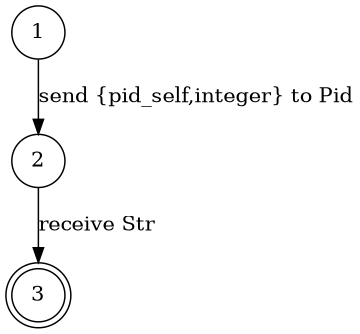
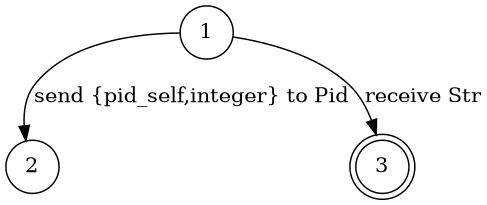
edge "2" -> "3": now "1" -> "3"
